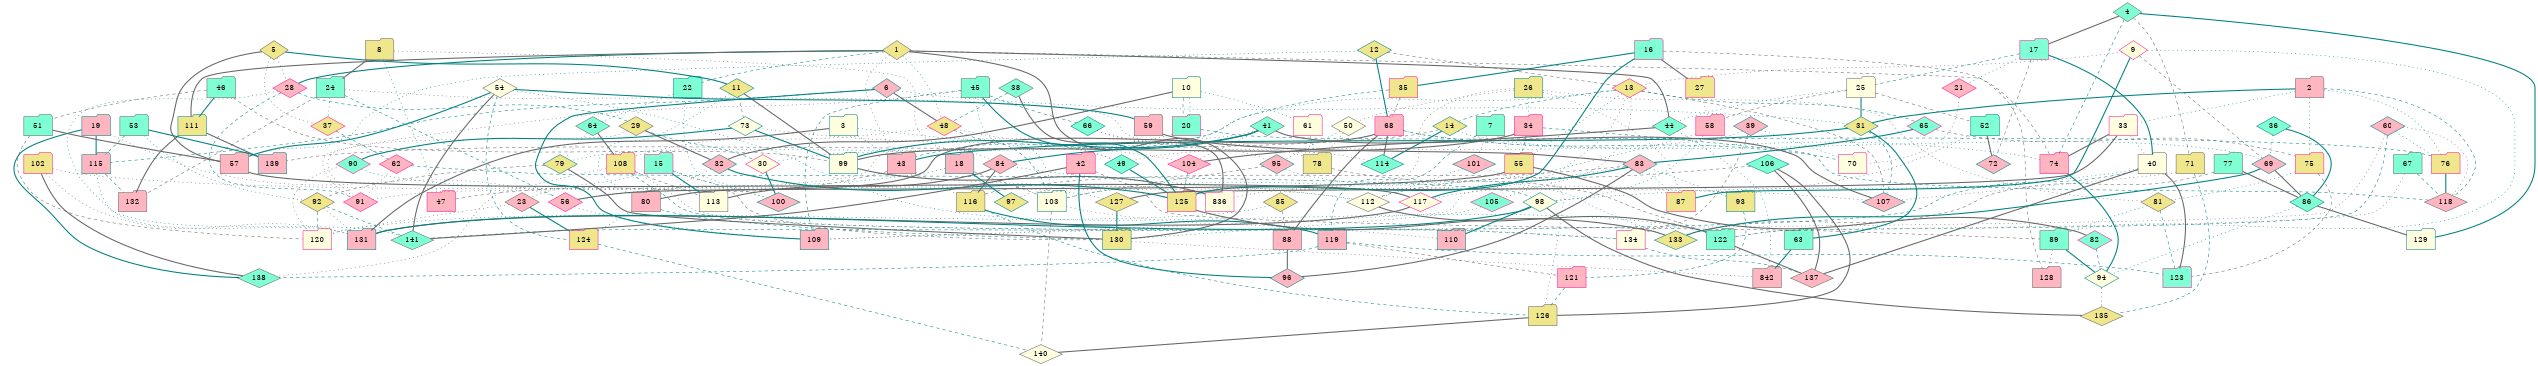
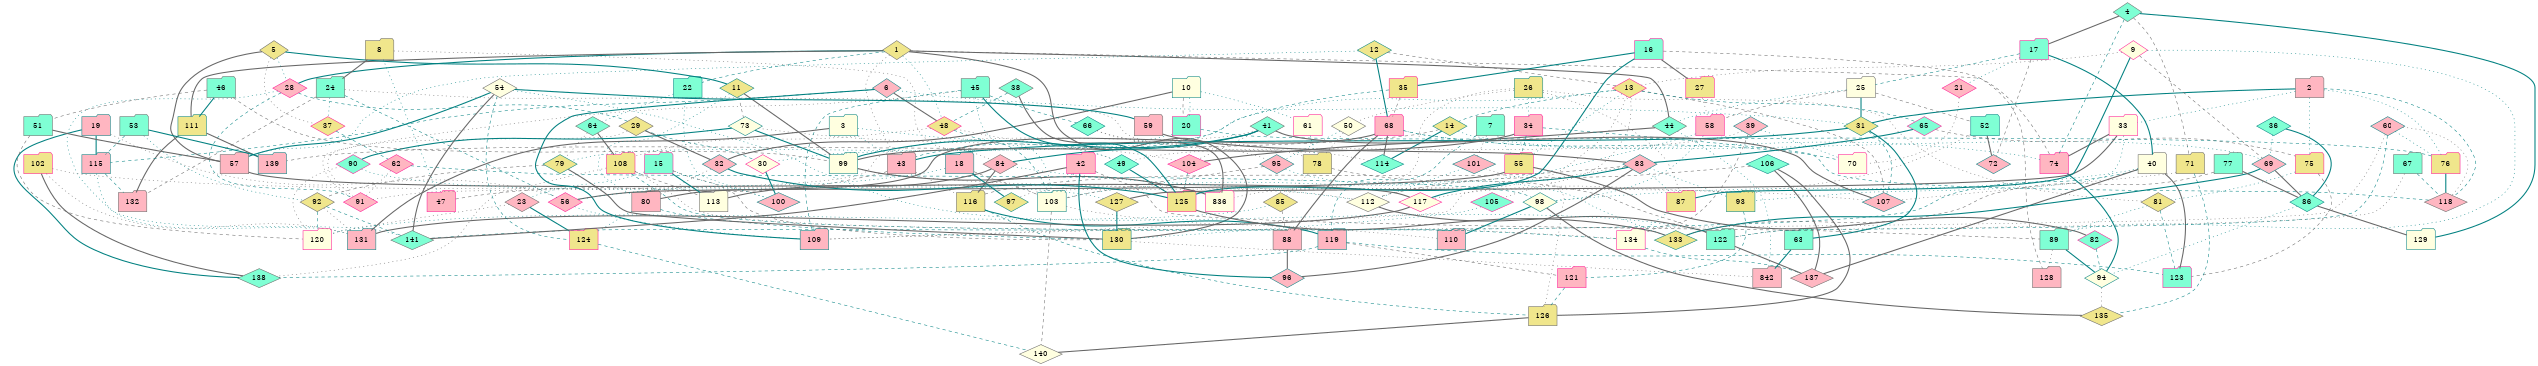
edge "33" -- "40": now "33" -- "93"
edge "98" -- "131": removed
